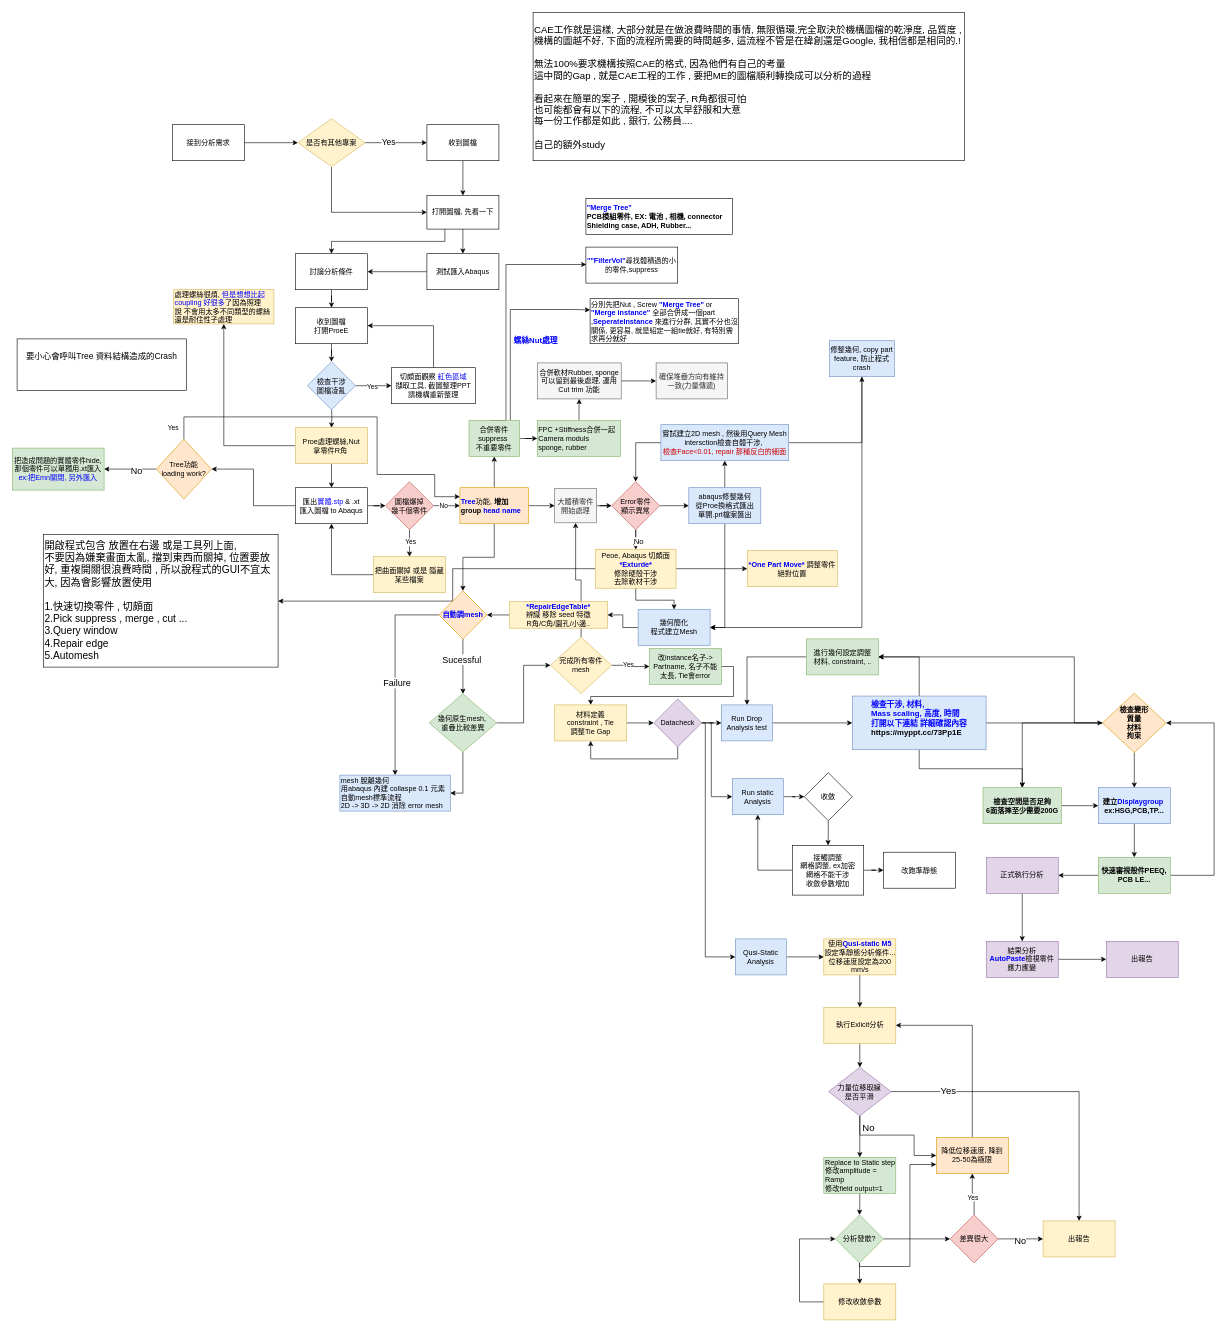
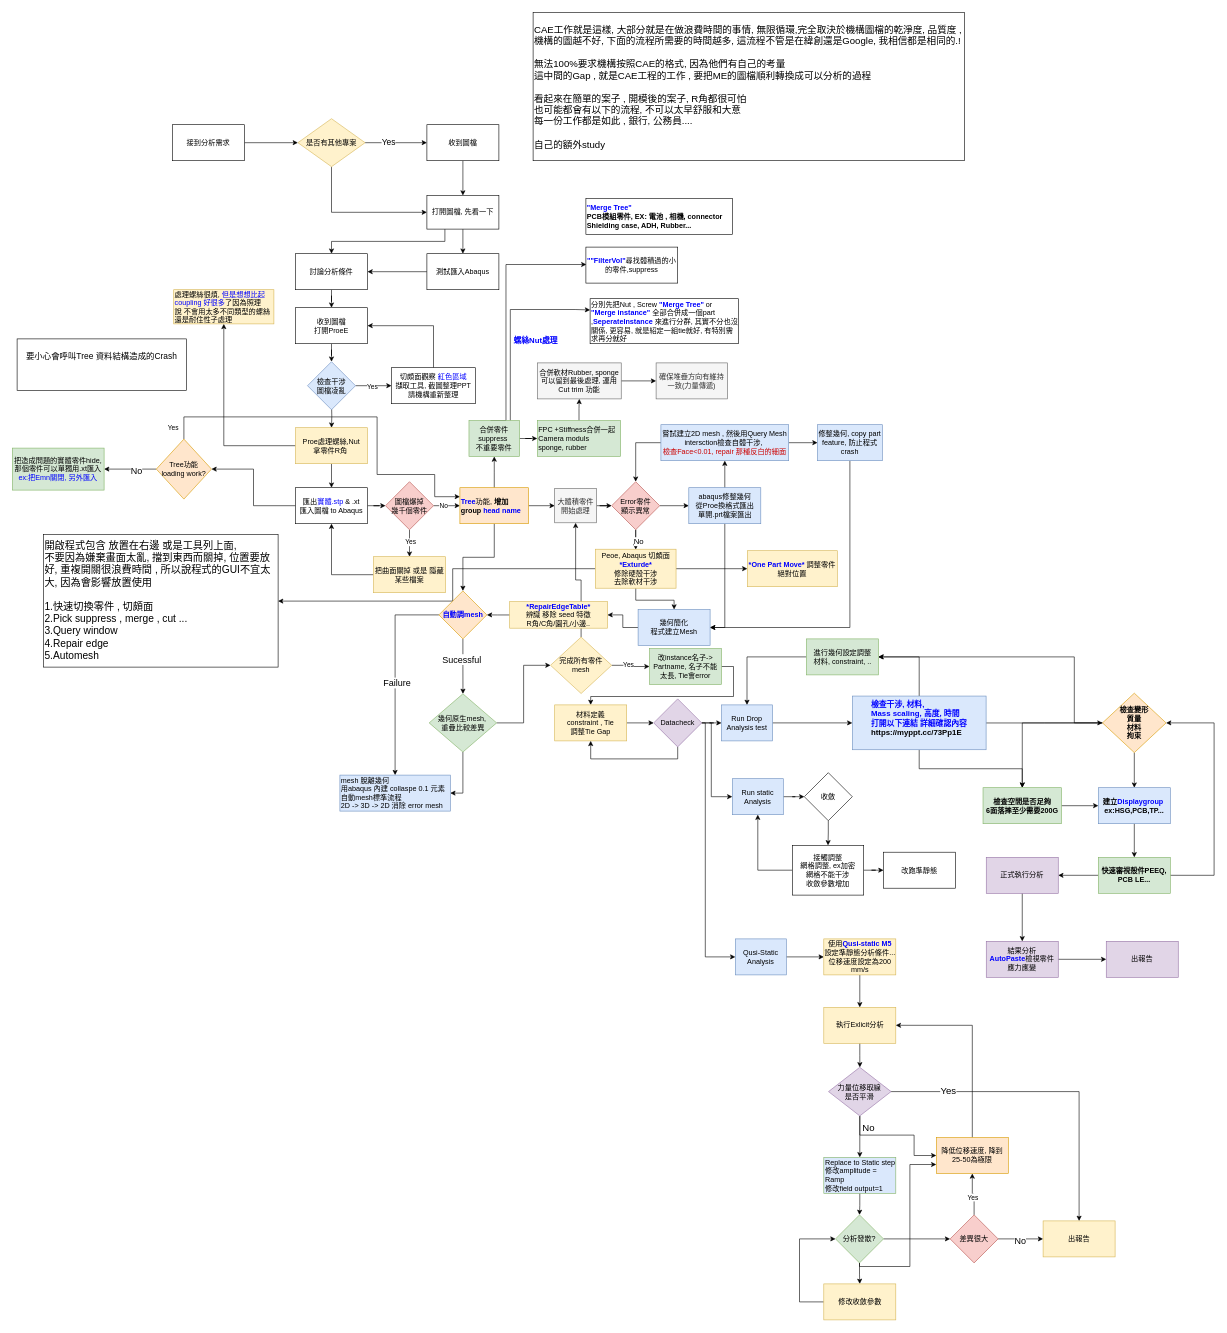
node "修整幾何, copy part feature, 防止程式crash": moved (862, 359) -> (850, 443)
node "Replace to Static step 修改amplitude = Ramp 修改field output=1": fillcolor #d5e8d4 -> #dae8fc
